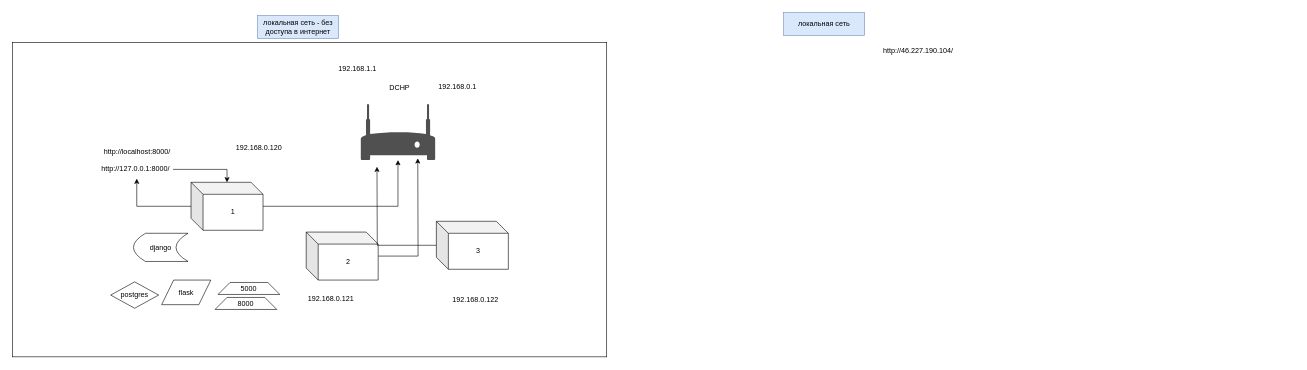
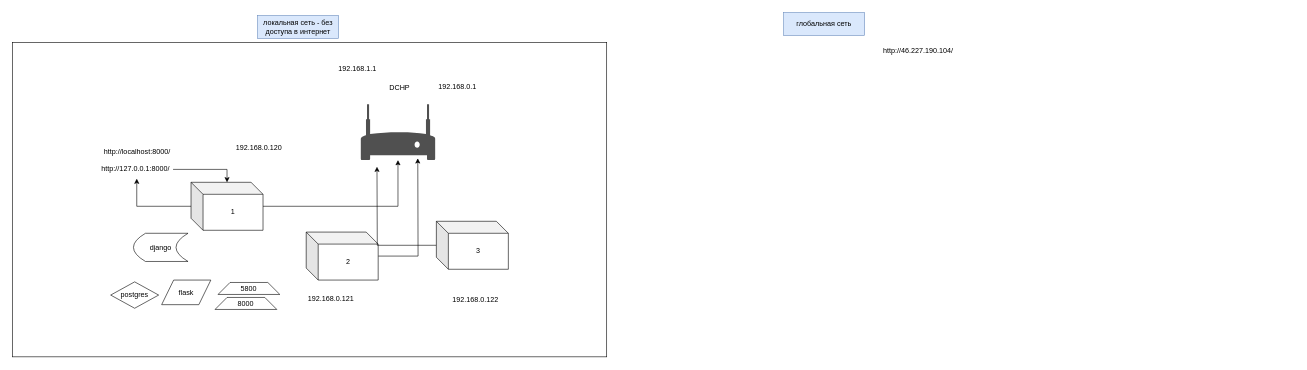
node "локальная сеть": label "локальная сеть" -> "глобальная сеть"
node "5000": label "5000" -> "5800"
